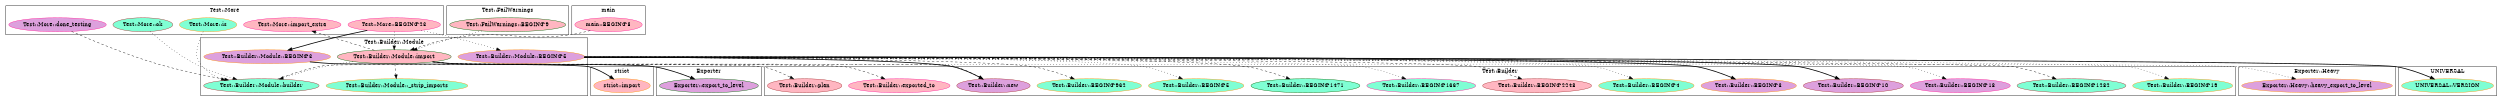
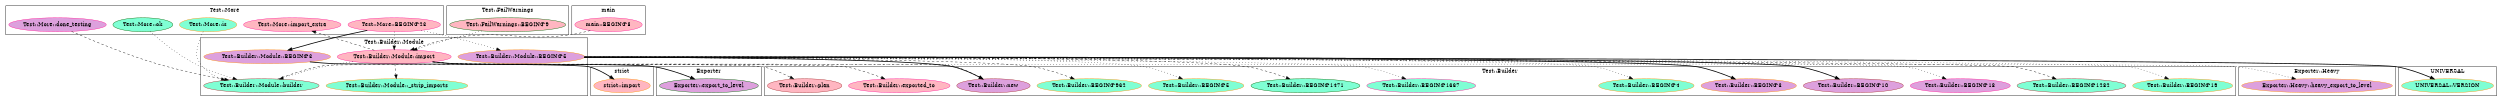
node "Test::More::ok": color brown -> darkgreen
node "Test::Builder::Module::import": color darkgreen -> deeppink
node "Test::Builder::BEGIN@2248": removed
